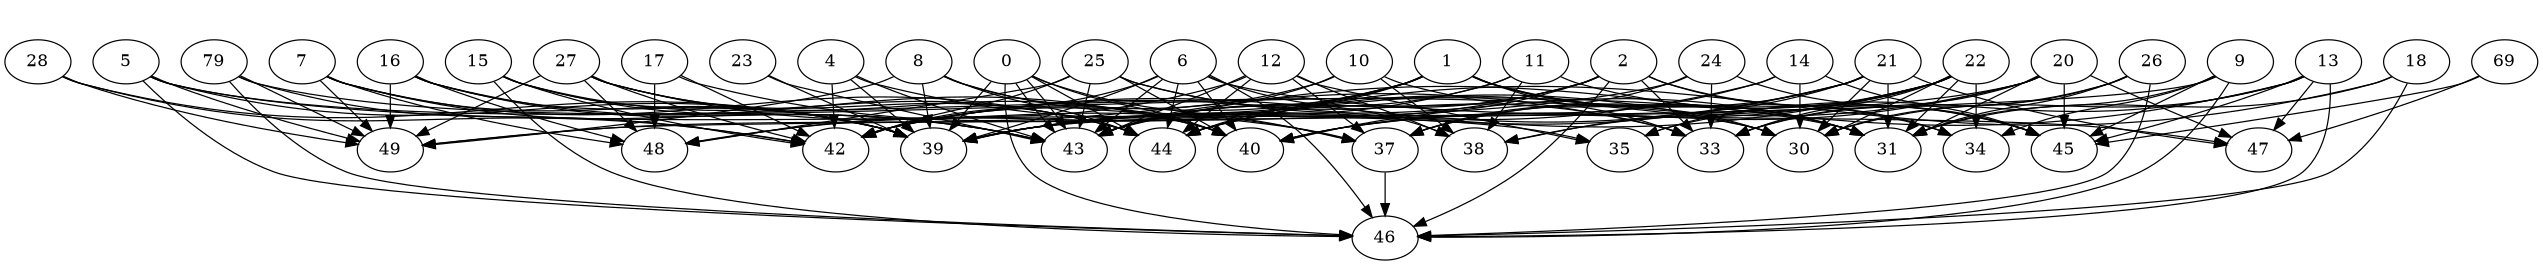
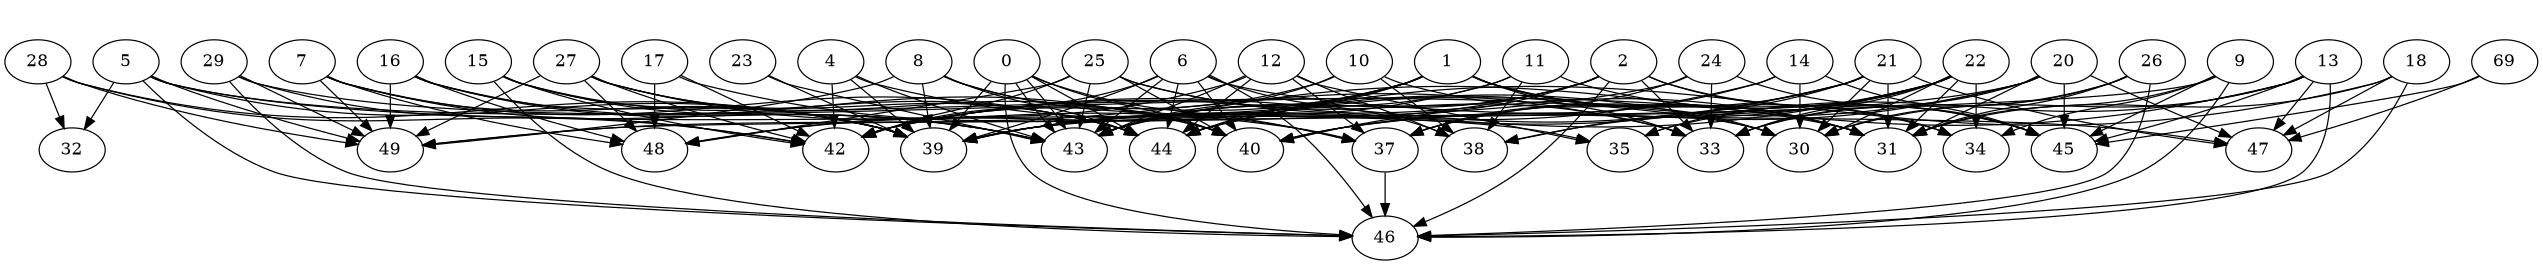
node "79": label "79" -> "29"
edge "18" -> "47": added
node "32": added
